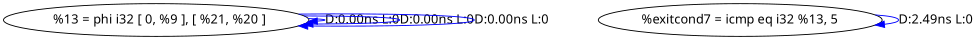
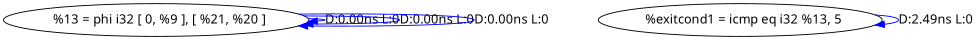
node "%exitcond7 = icmp eq i32 %13, 5": label "%exitcond7 = icmp eq i32 %13, 5" -> "%exitcond1 = icmp eq i32 %13, 5"
